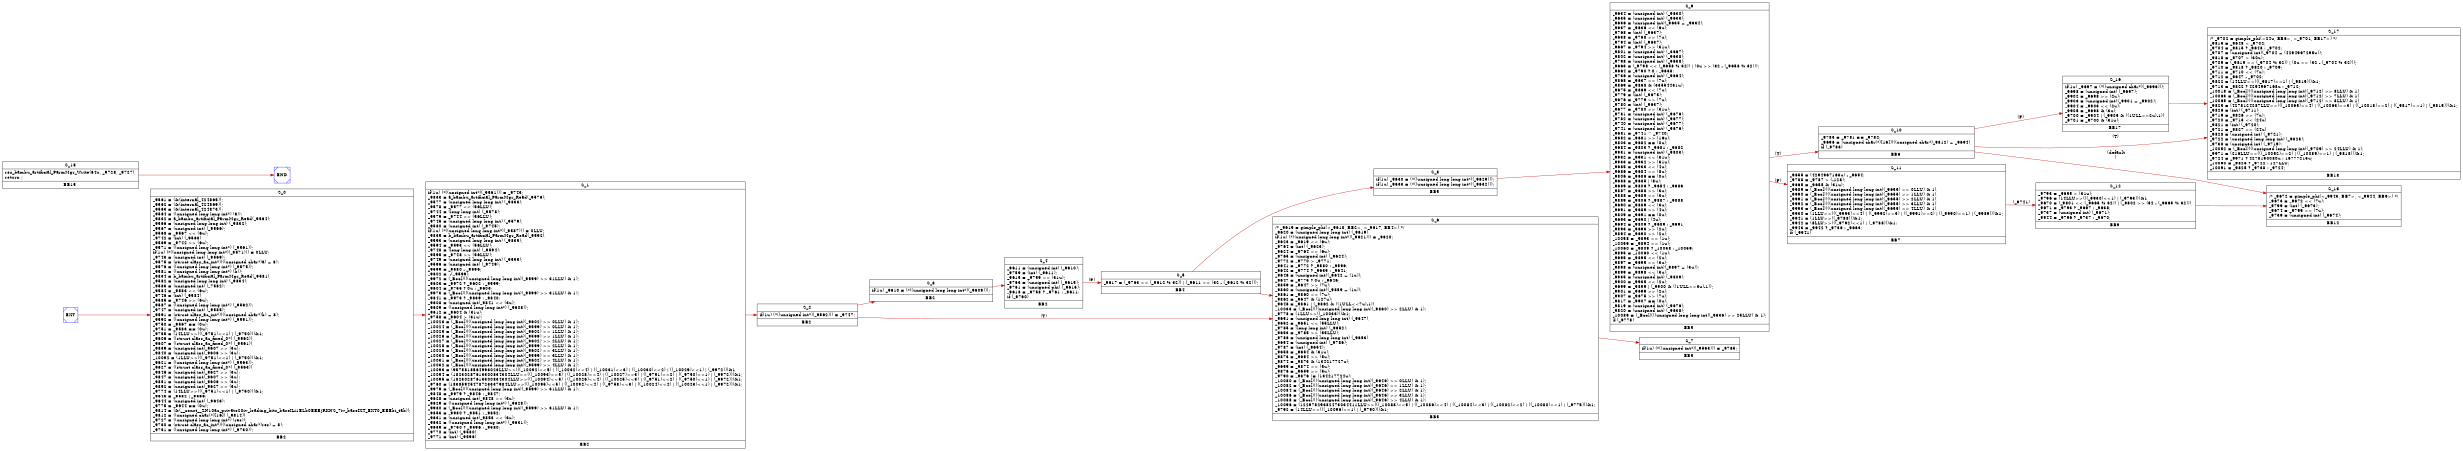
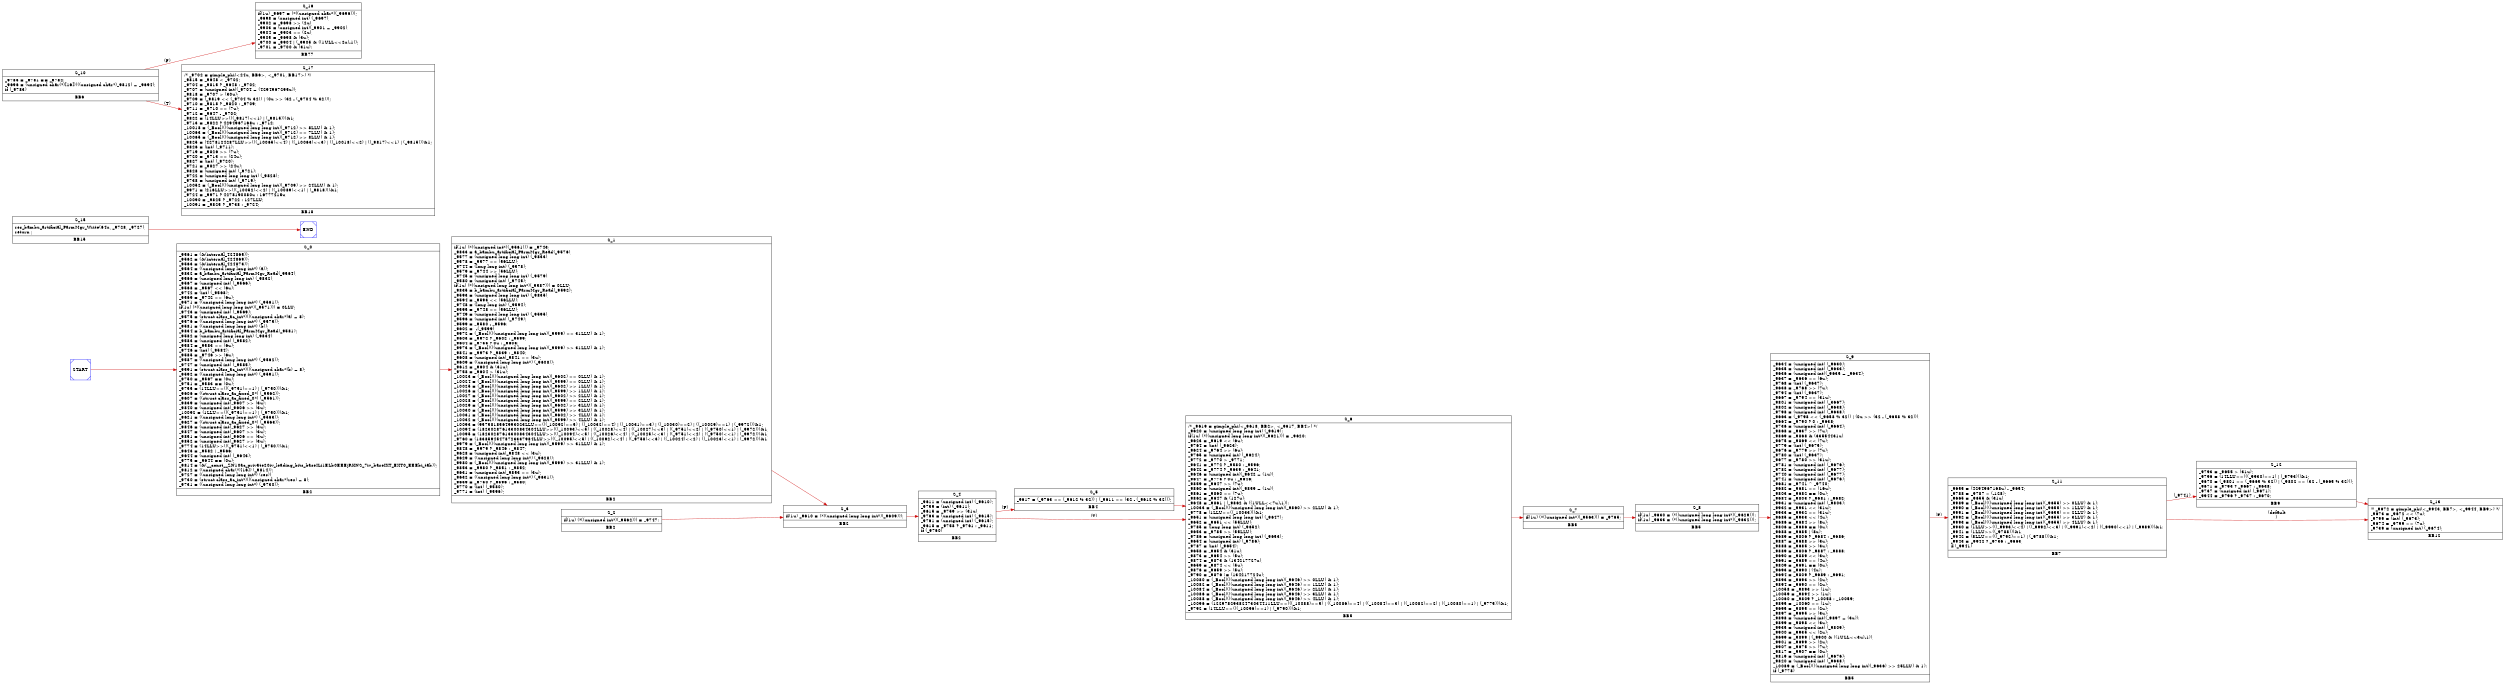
edge "S_16" -> "S_17": removed
node "S_17": text "_9821 = (int) (_9720);" -> "_9827 = (int) (_9720);"
node "S_16": text "BB17" -> "BB77"
edge "S_9" -> "S_10": removed, label "(T)"
edge "S_10" -> "S_13": now "S_11" -> "S_13"
edge "S_5" -> "S_8": now "S_7" -> "S_8"
node "S_0": text "_9583 = (unsigned int) (_7582);" -> "_9583 = (unsigned int) (_9582);"
node "S_4": text "_9761 = (unsigned phi) (_9615);" -> "_9761 = (unsigned int) (_9615);"
node "EXT": label "EXT" -> "START"
edge "S_1" -> "S_2": now "S_1" -> "S_3"
edge "S_2" -> "S_6": now "S_4" -> "S_6"
